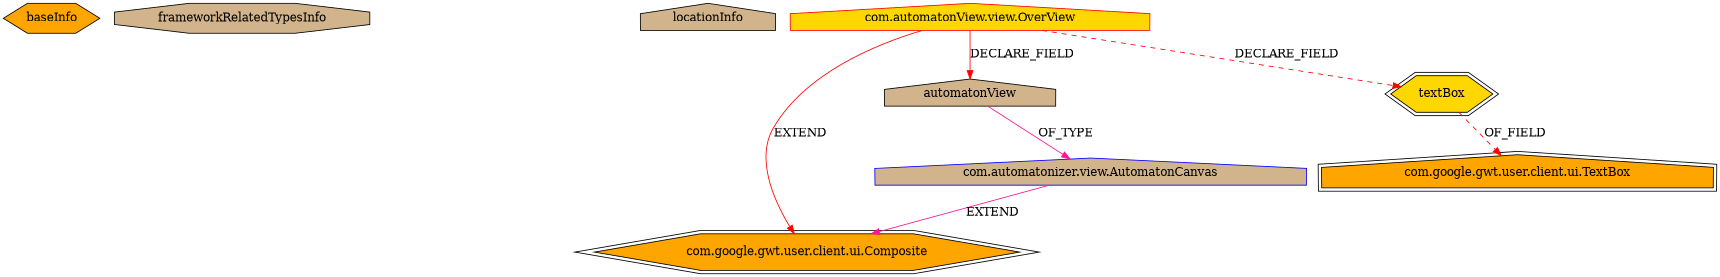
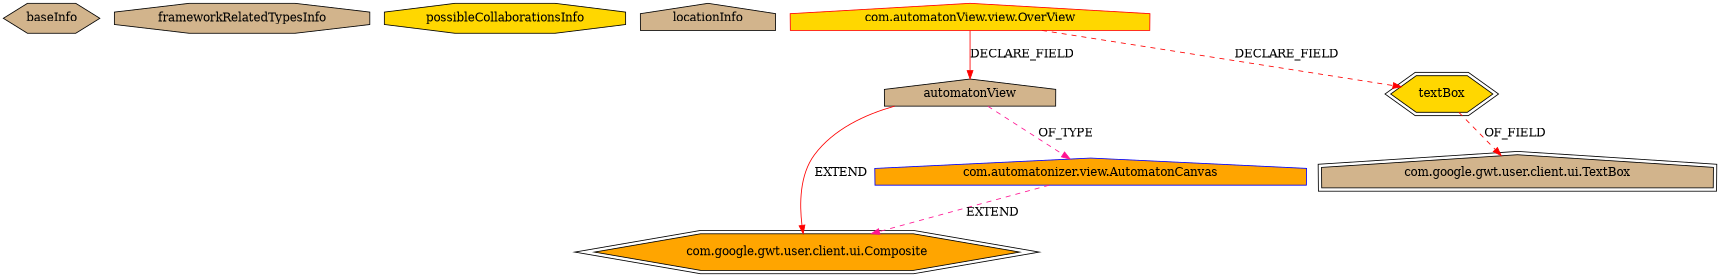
node "baseInfo": fillcolor orange -> tan
node "possibleCollaborationsInfo": added
edge "com.automatonView.view.OverView" -> "com.google.gwt.user.client.ui.Composite": now "automatonView" -> "com.google.gwt.user.client.ui.Composite"
edge "automatonView" -> "com.automatonizer.view.AutomatonCanvas": style solid -> dashed
node "com.automatonizer.view.AutomatonCanvas": fillcolor tan -> orange
node "com.google.gwt.user.client.ui.TextBox": fillcolor orange -> tan
edge "com.automatonizer.view.AutomatonCanvas" -> "com.google.gwt.user.client.ui.Composite": style solid -> dashed
